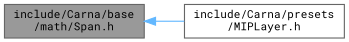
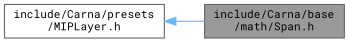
edge "include/Carna/presets /MIPLayer.h" -> "include/Carna/base /math/Span.h": reversed
